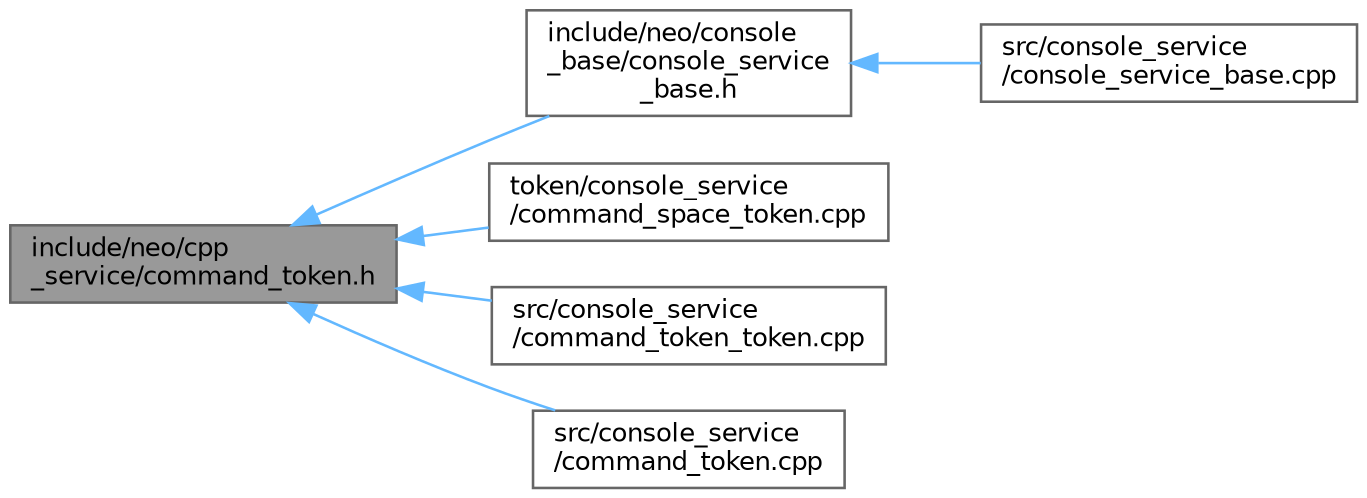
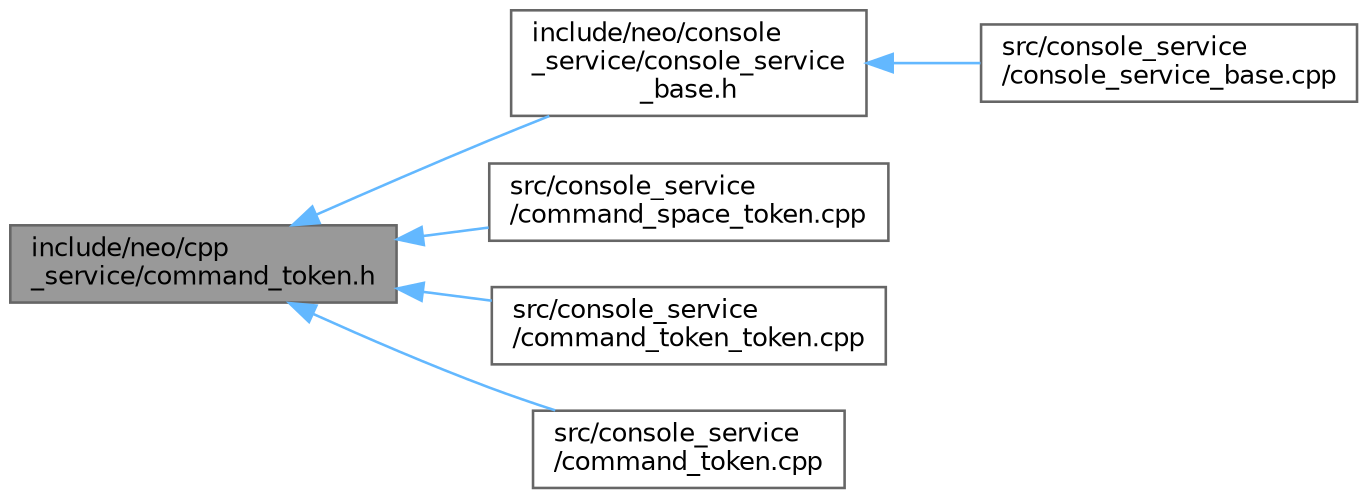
node "include/neo/console _base/console_service _base.h": label "include/neo/console _base/console_service _base.h" -> "include/neo/console _service/console_service _base.h"
node "token/console_service /command_space_token.cpp": label "token/console_service /command_space_token.cpp" -> "src/console_service /command_space_token.cpp"
